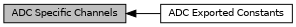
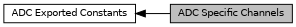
edge "ADC Exported Constants" -> "ADC Specific Channels": reversed
